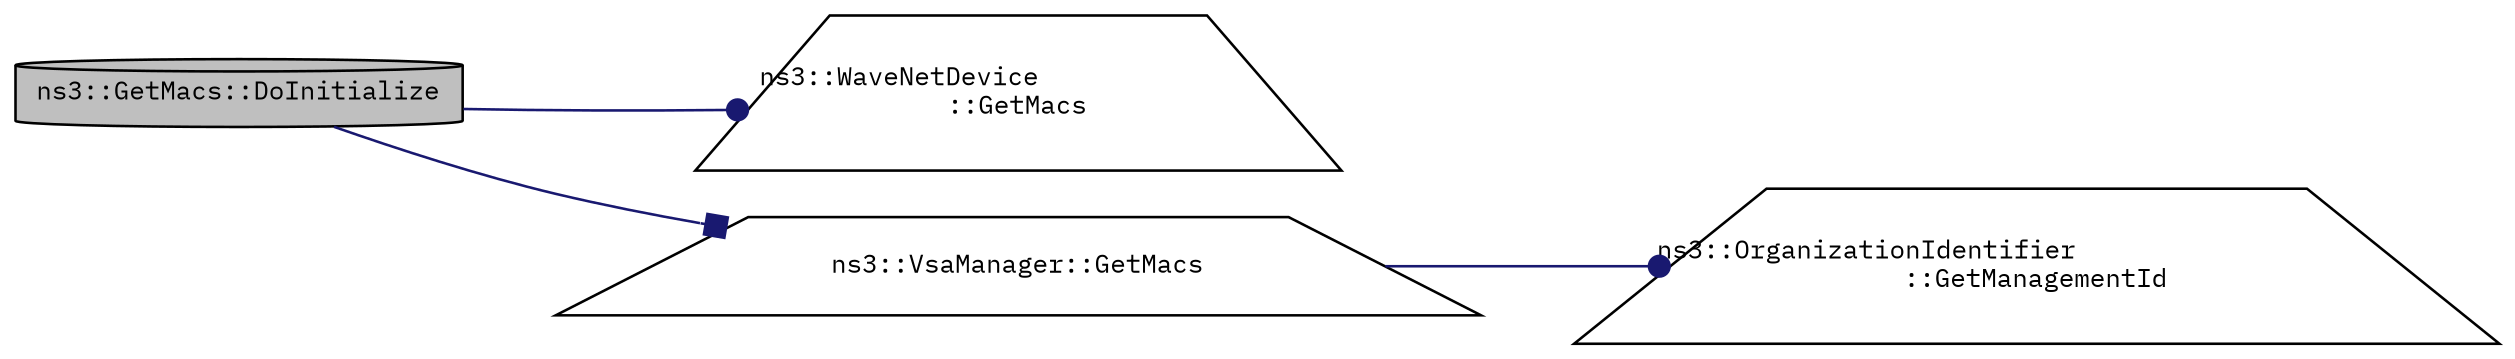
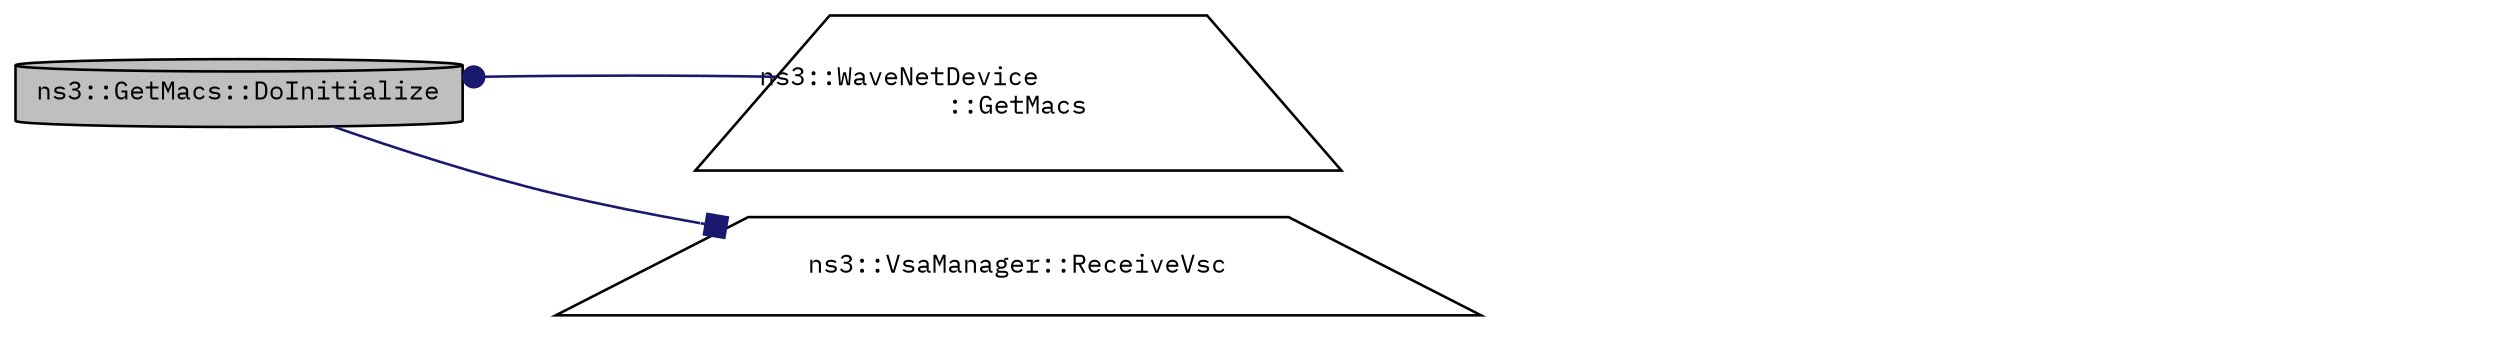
edge "ns3::GetMacs::DoInitialize" -> "ns3::WaveNetDevice ::GetMacs": reversed
node "ns3::VsaManager::GetMacs": label "ns3::VsaManager::GetMacs" -> "ns3::VsaManager::ReceiveVsc"
node "ns3::OrganizationIdentifier ::GetManagementId": removed
